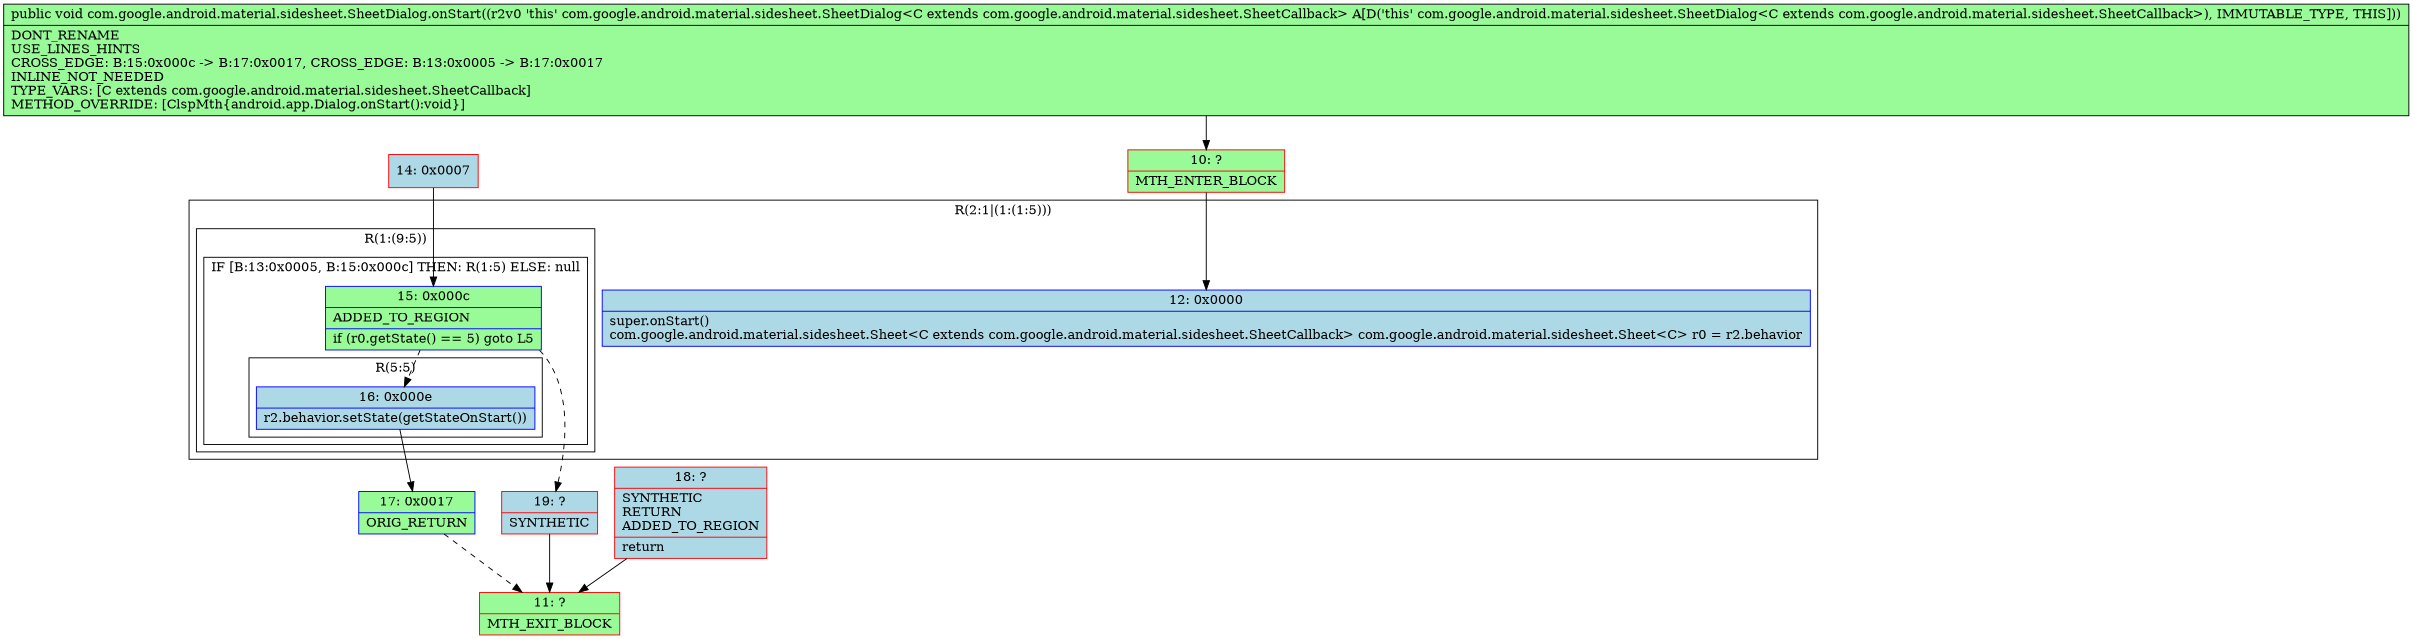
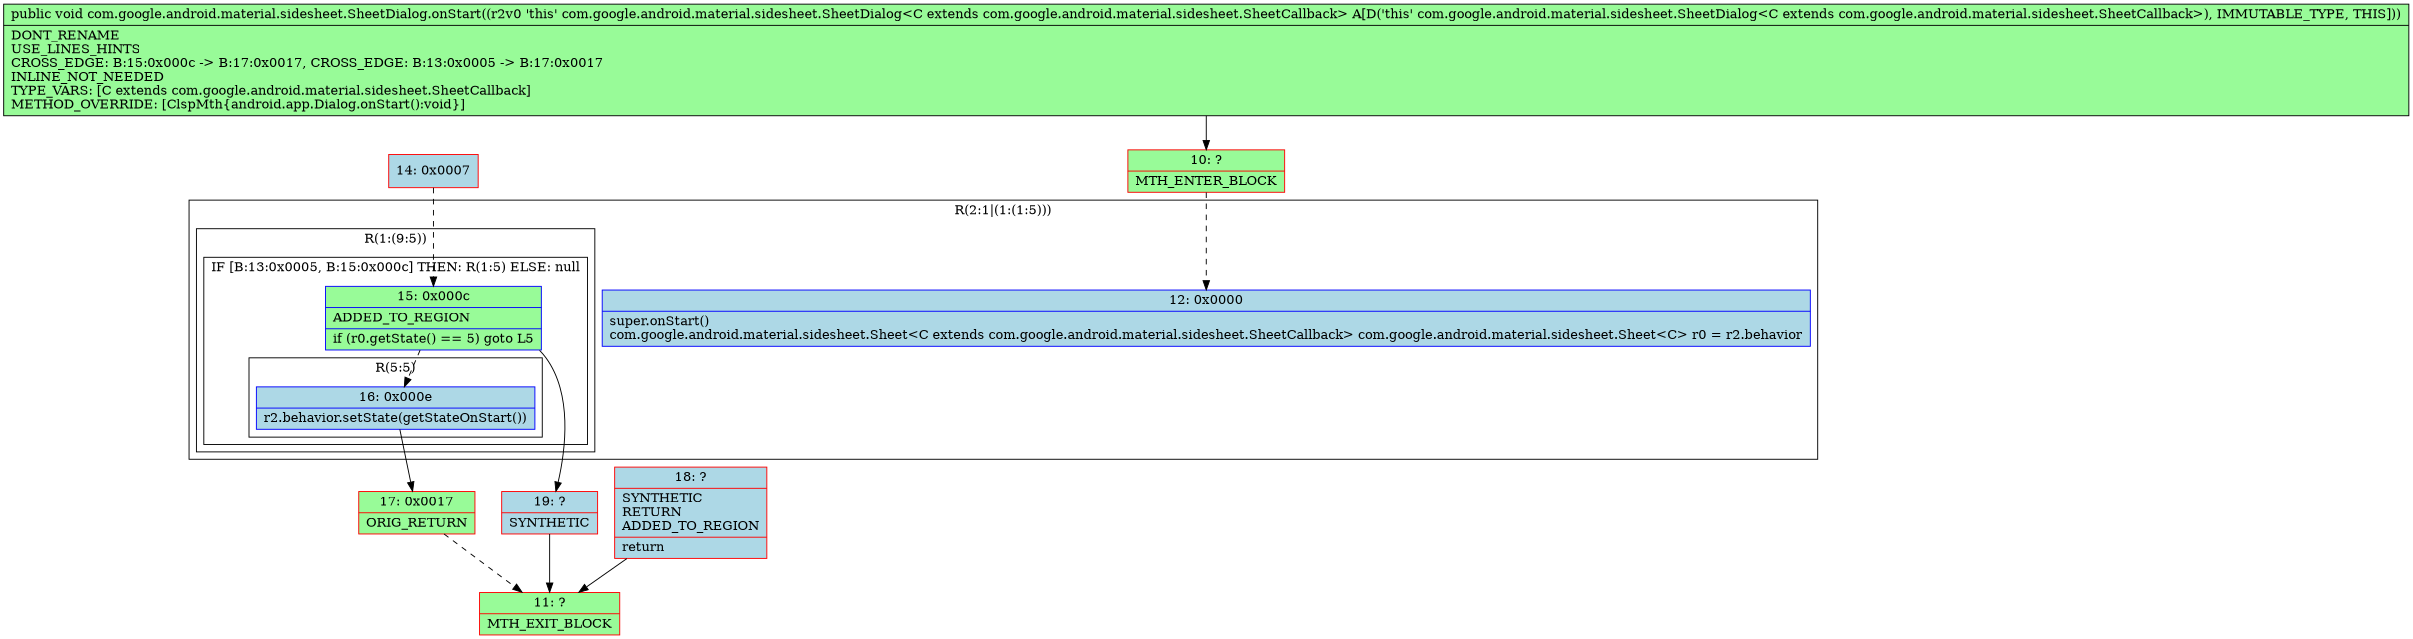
edge "14: 0x0007" -> "15: 0x000c": style solid -> dashed
edge "10: ?" -> "12: 0x0000": style solid -> dashed
edge "15: 0x000c" -> "19: ?": style dashed -> solid
node "17: 0x0017": color blue -> red
